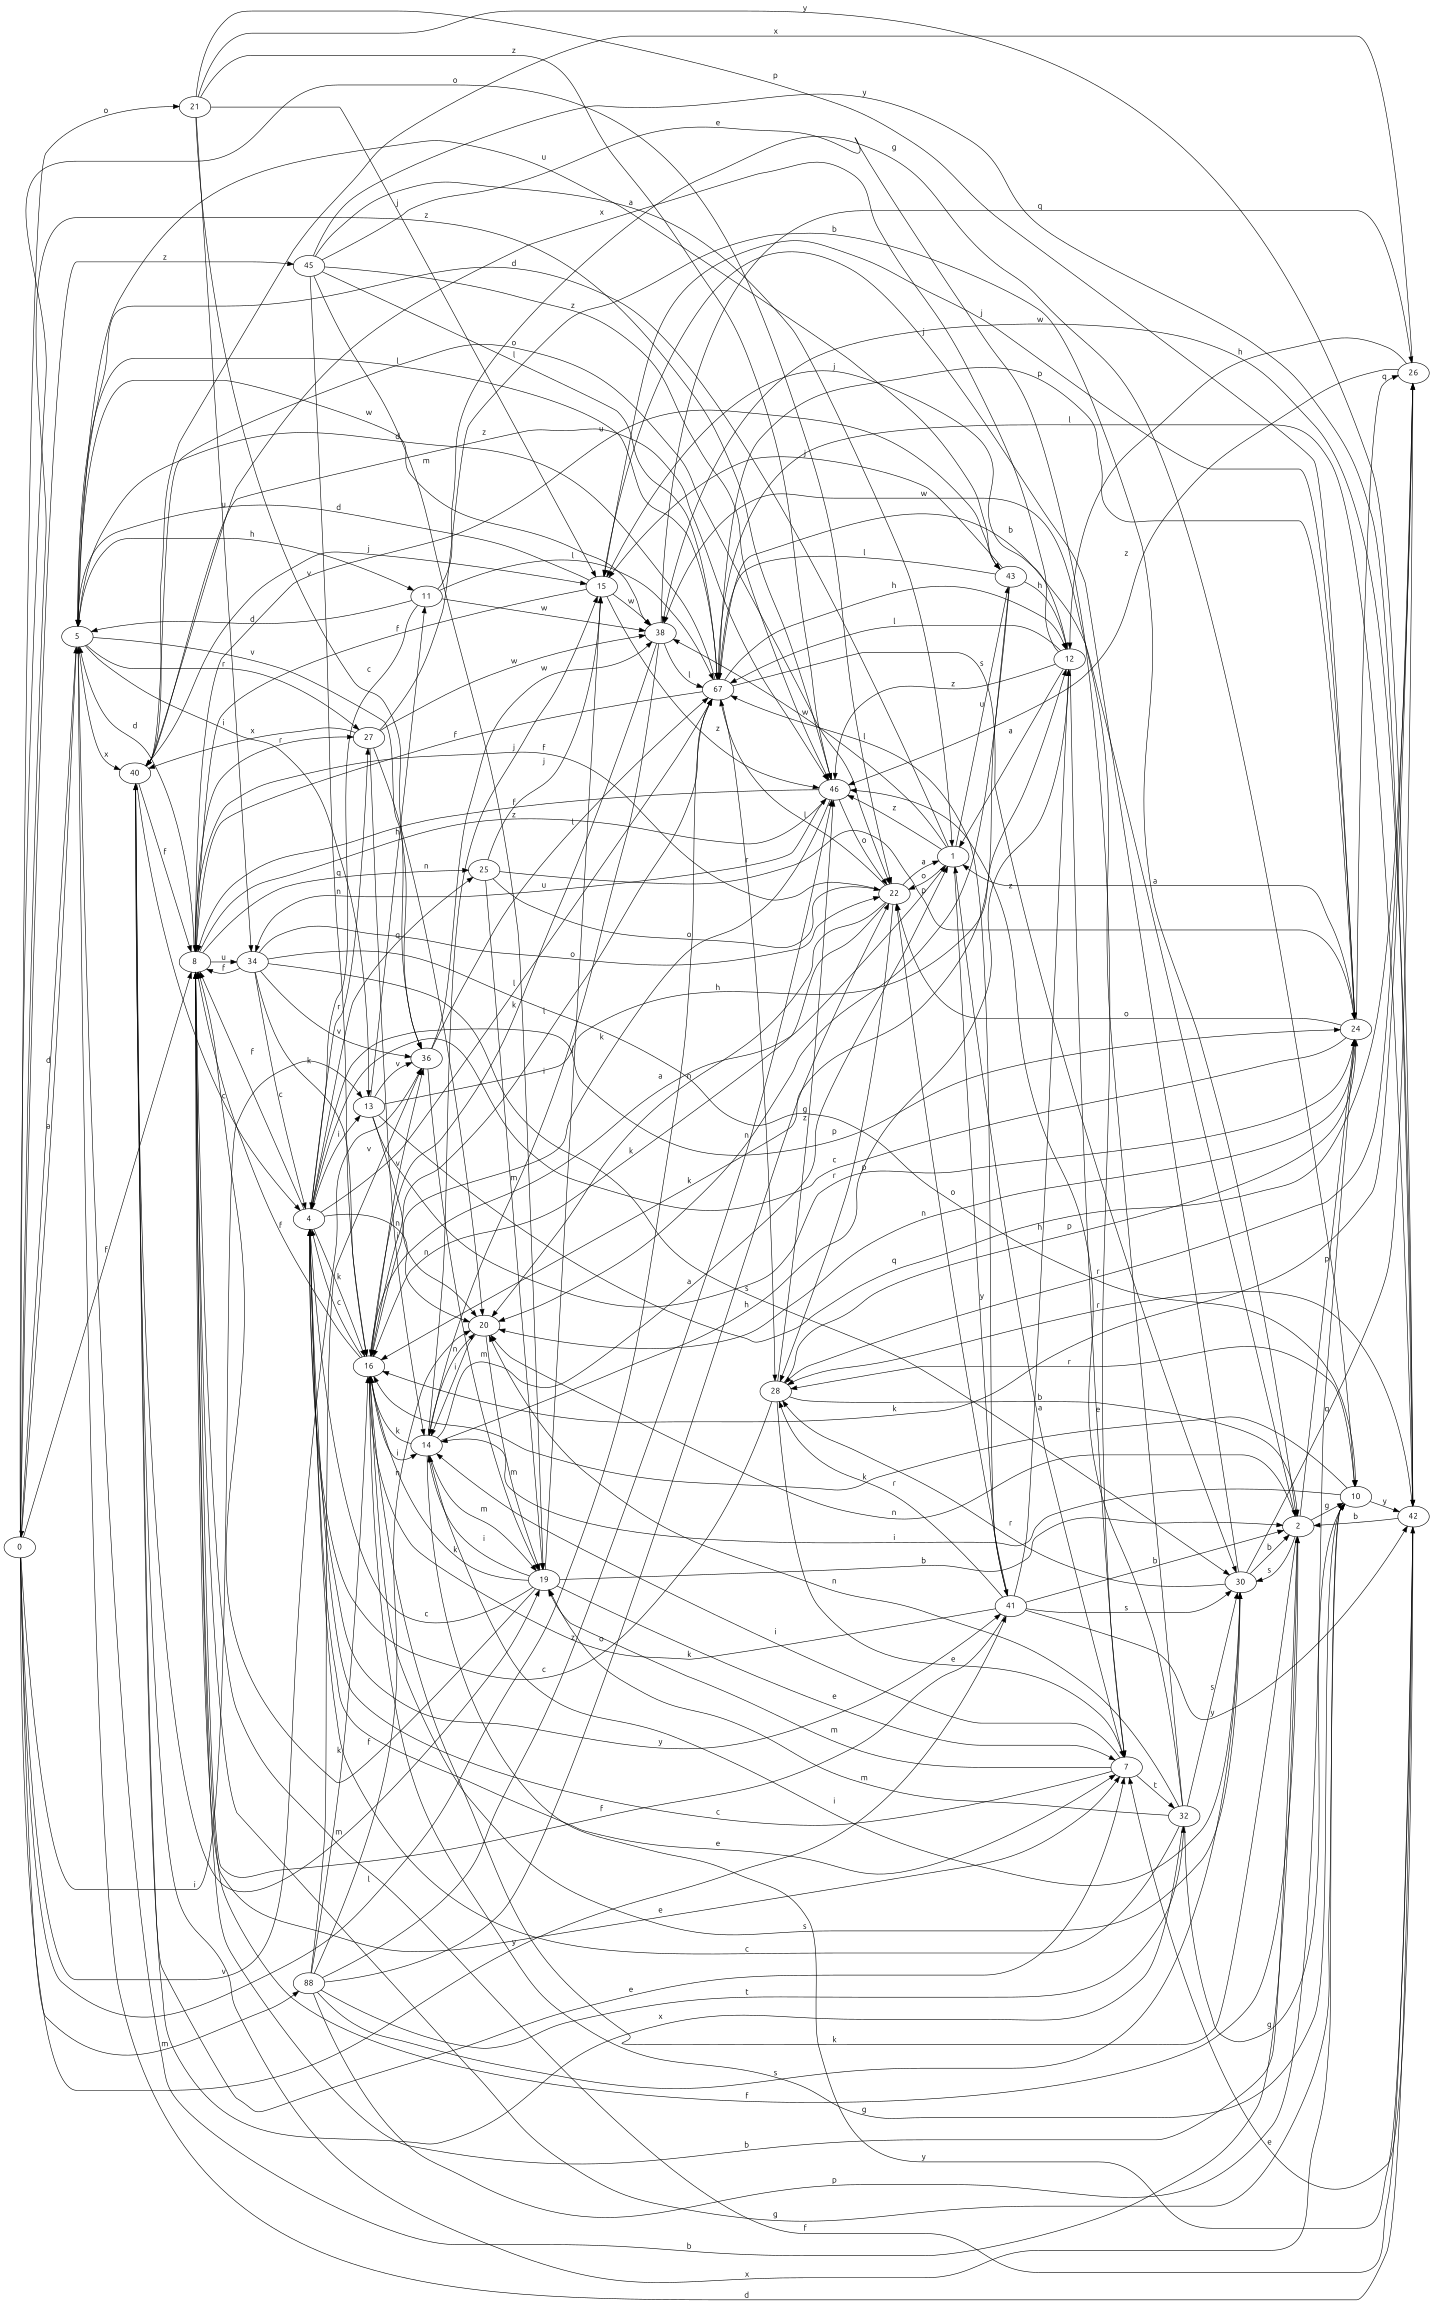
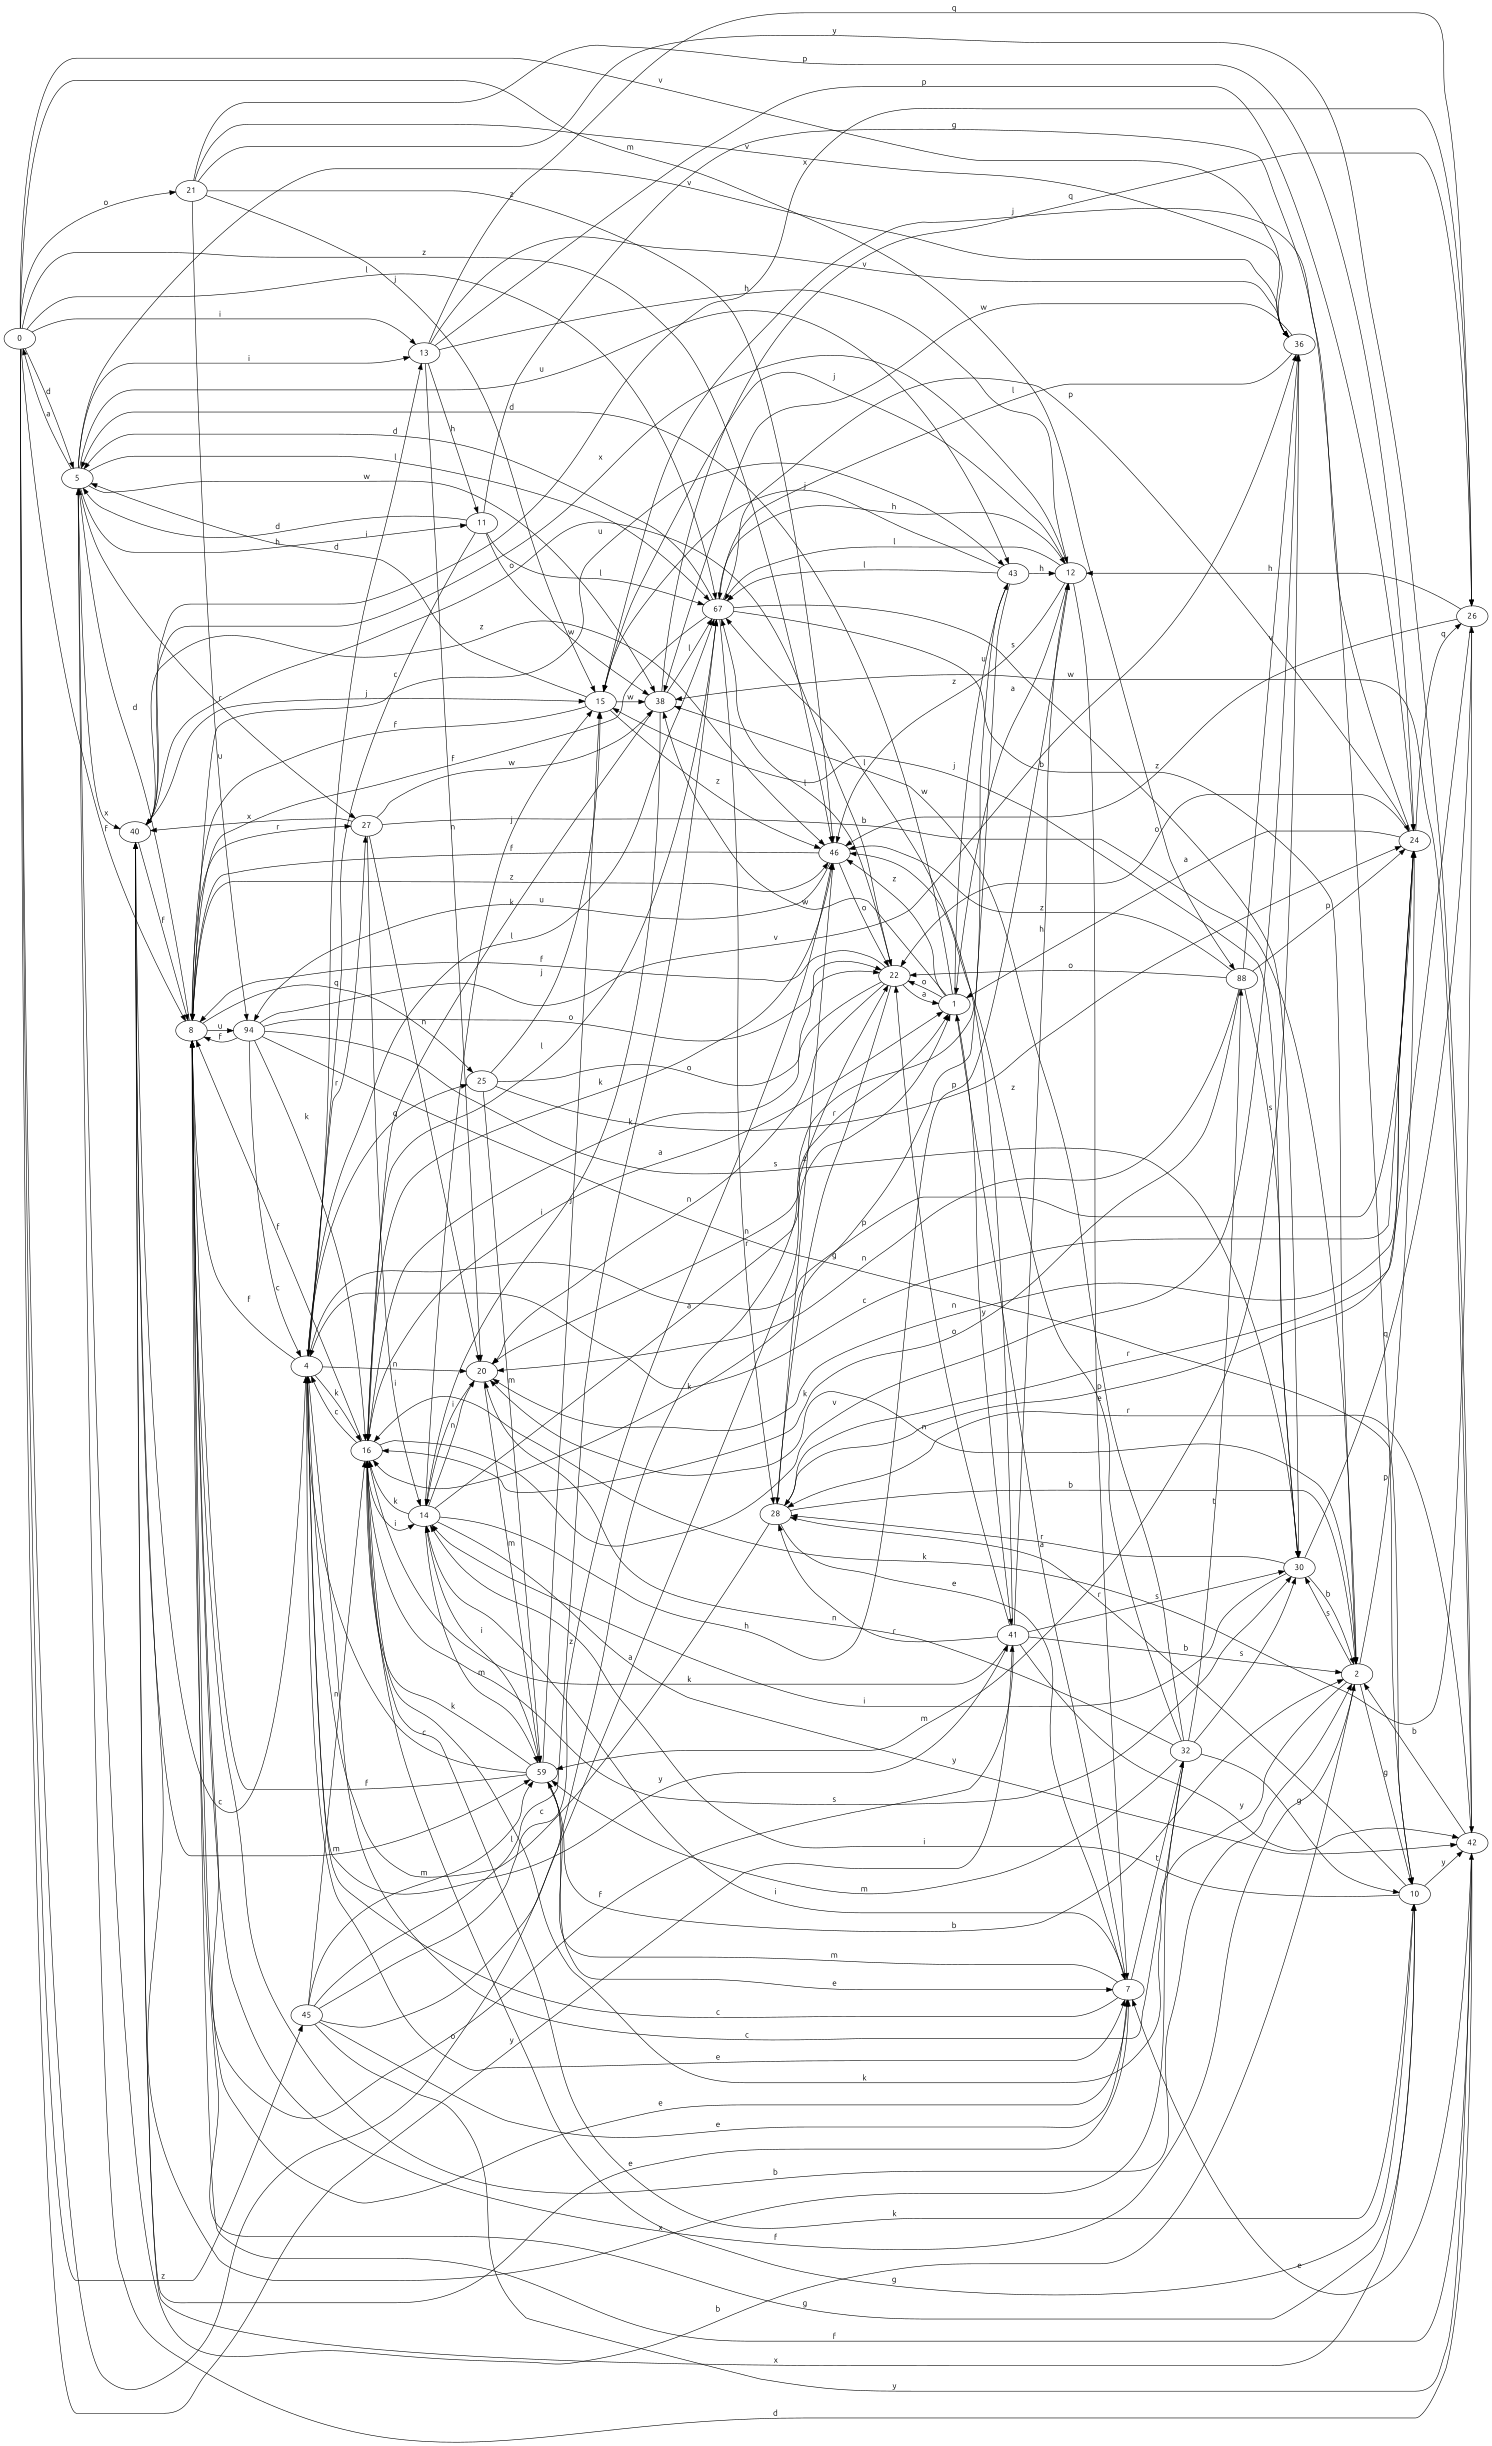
edge "42" -> "67": removed, label "l"
node "34": label "34" -> "94"
node "19": label "19" -> "59"
edge "88" -> "32": reversed
